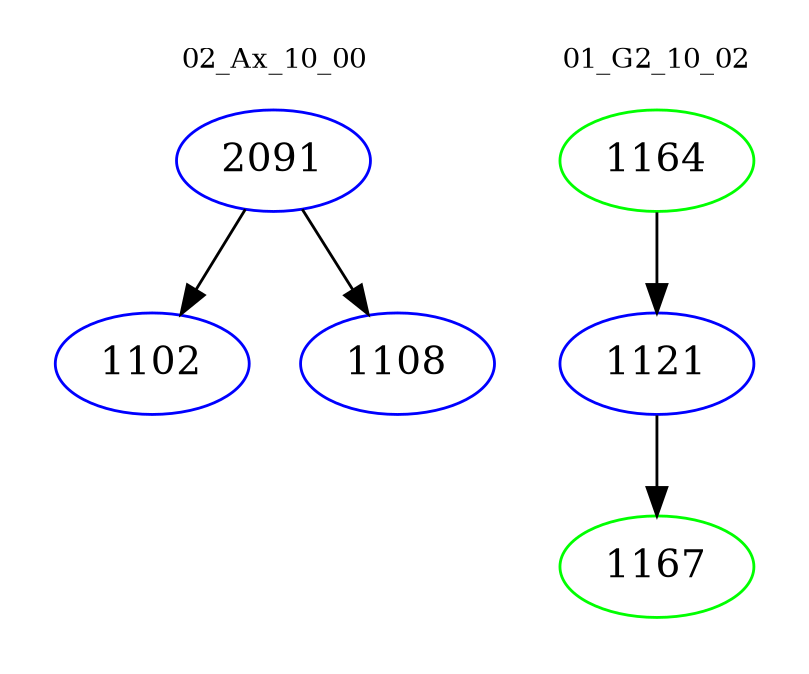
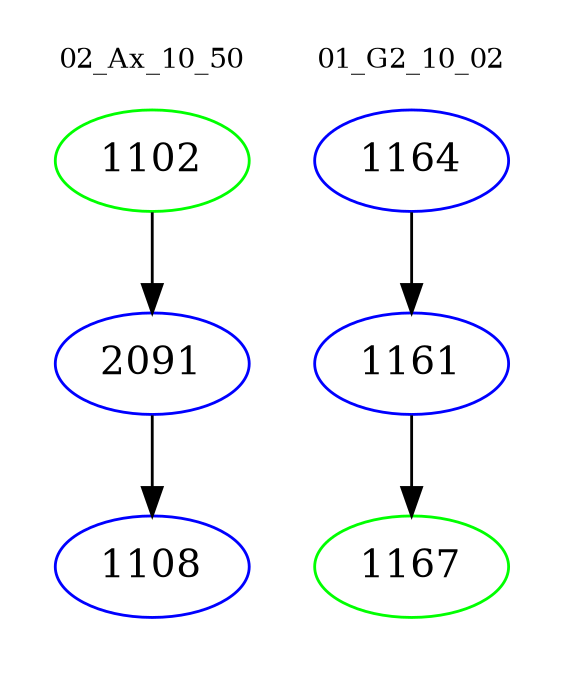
cluster "02_Ax_10_00": label "02_Ax_10_00" -> "02_Ax_10_50"
node "1164": color green -> blue
edge "2091" -> "1102": reversed
node "1102": color blue -> green
node "1121": label "1121" -> "1161"
